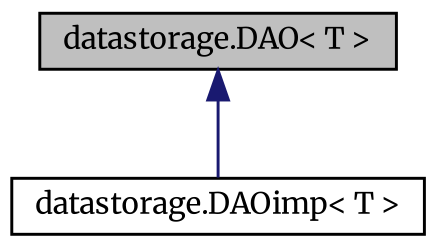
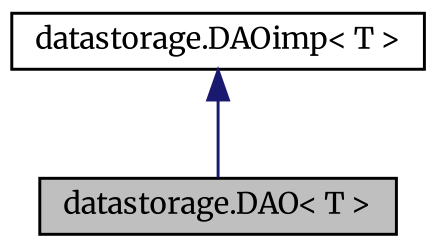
edge "datastorage.DAOimp< T >" -> "datastorage.DAO< T >": reversed
